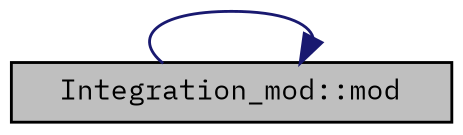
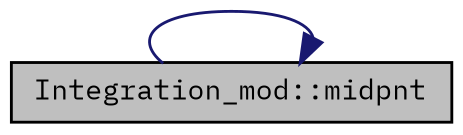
node "Integration_mod::mod": label "Integration_mod::mod" -> "Integration_mod::midpnt"
